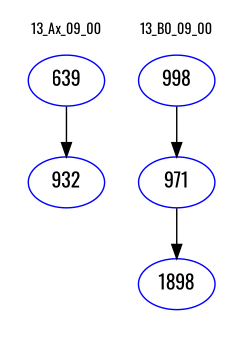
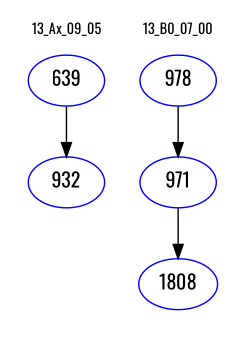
cluster "13_Ax_09_00": label "13_Ax_09_00" -> "13_Ax_09_05"
cluster "13_B0_09_00": label "13_B0_09_00" -> "13_B0_07_00"
node "998": label "998" -> "978"
node "1898": label "1898" -> "1808"
